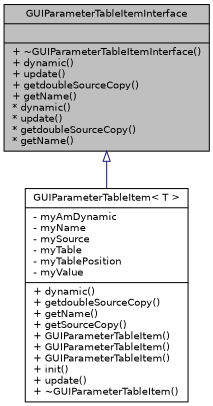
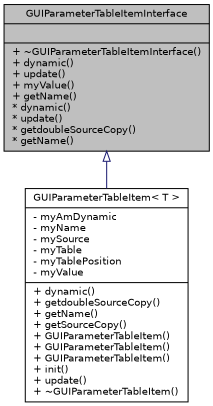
node "GUIParameterTableItemInterface": text "+ getdoubleSourceCopy()" -> "+ myValue()"
